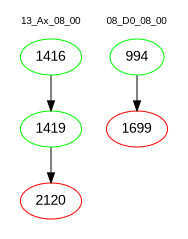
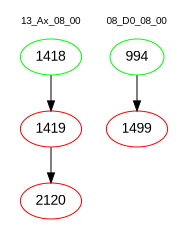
node "1416": label "1416" -> "1418"
node "1419": color green -> red
node "1699": label "1699" -> "1499"
